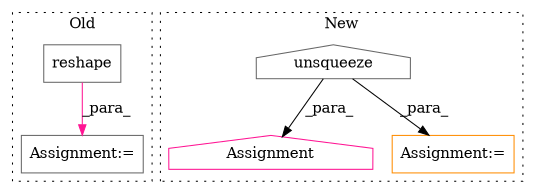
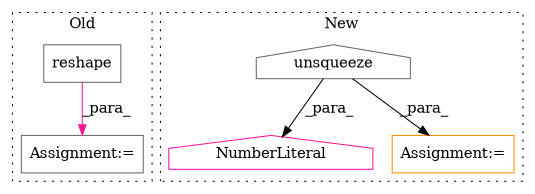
node "Assignment": label "Assignment" -> "NumberLiteral"
